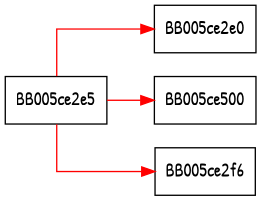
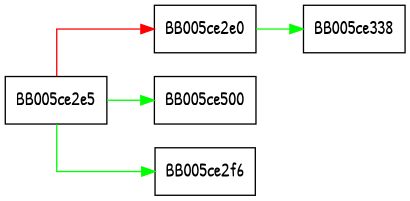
node "BB005ce338": added
edge "BB005ce2e5" -> "BB005ce500": color red -> green
edge "BB005ce2e5" -> "BB005ce2f6": color red -> green
